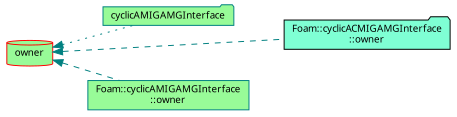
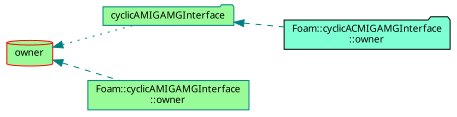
edge "Foam::cyclicACMIGAMGInterface ::owner" -> "owner": now "Foam::cyclicACMIGAMGInterface ::owner" -> "cyclicAMIGAMGInterface"
